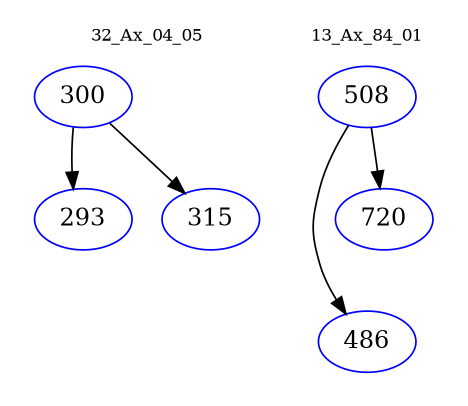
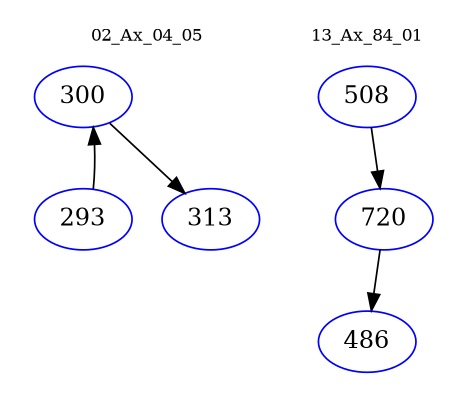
cluster "32_Ax_04_05": label "32_Ax_04_05" -> "02_Ax_04_05"
edge "300" -> "293": reversed
edge "508" -> "486": now "720" -> "486"
node "315": label "315" -> "313"
